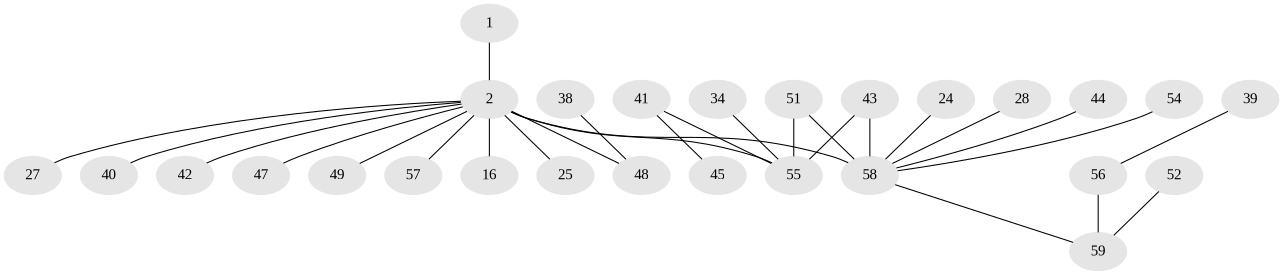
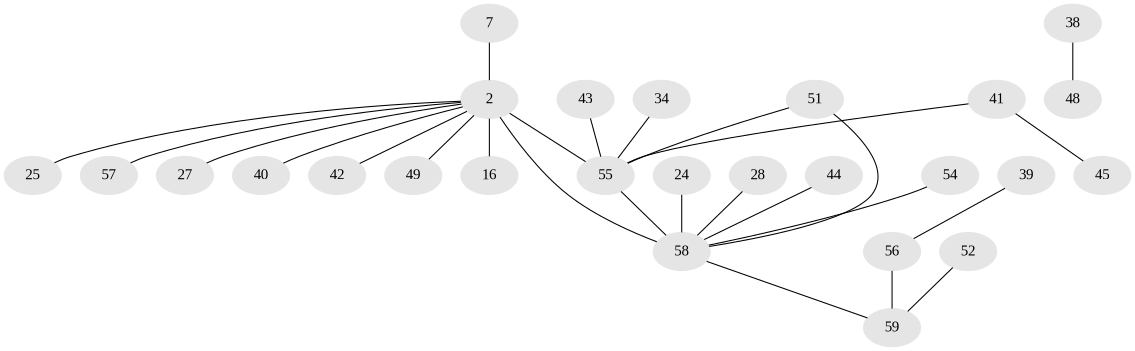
node "1": label "1" -> "7"
edge "2" -- "48": removed
edge "43" -- "58": now "55" -- "58"
node "47": removed
